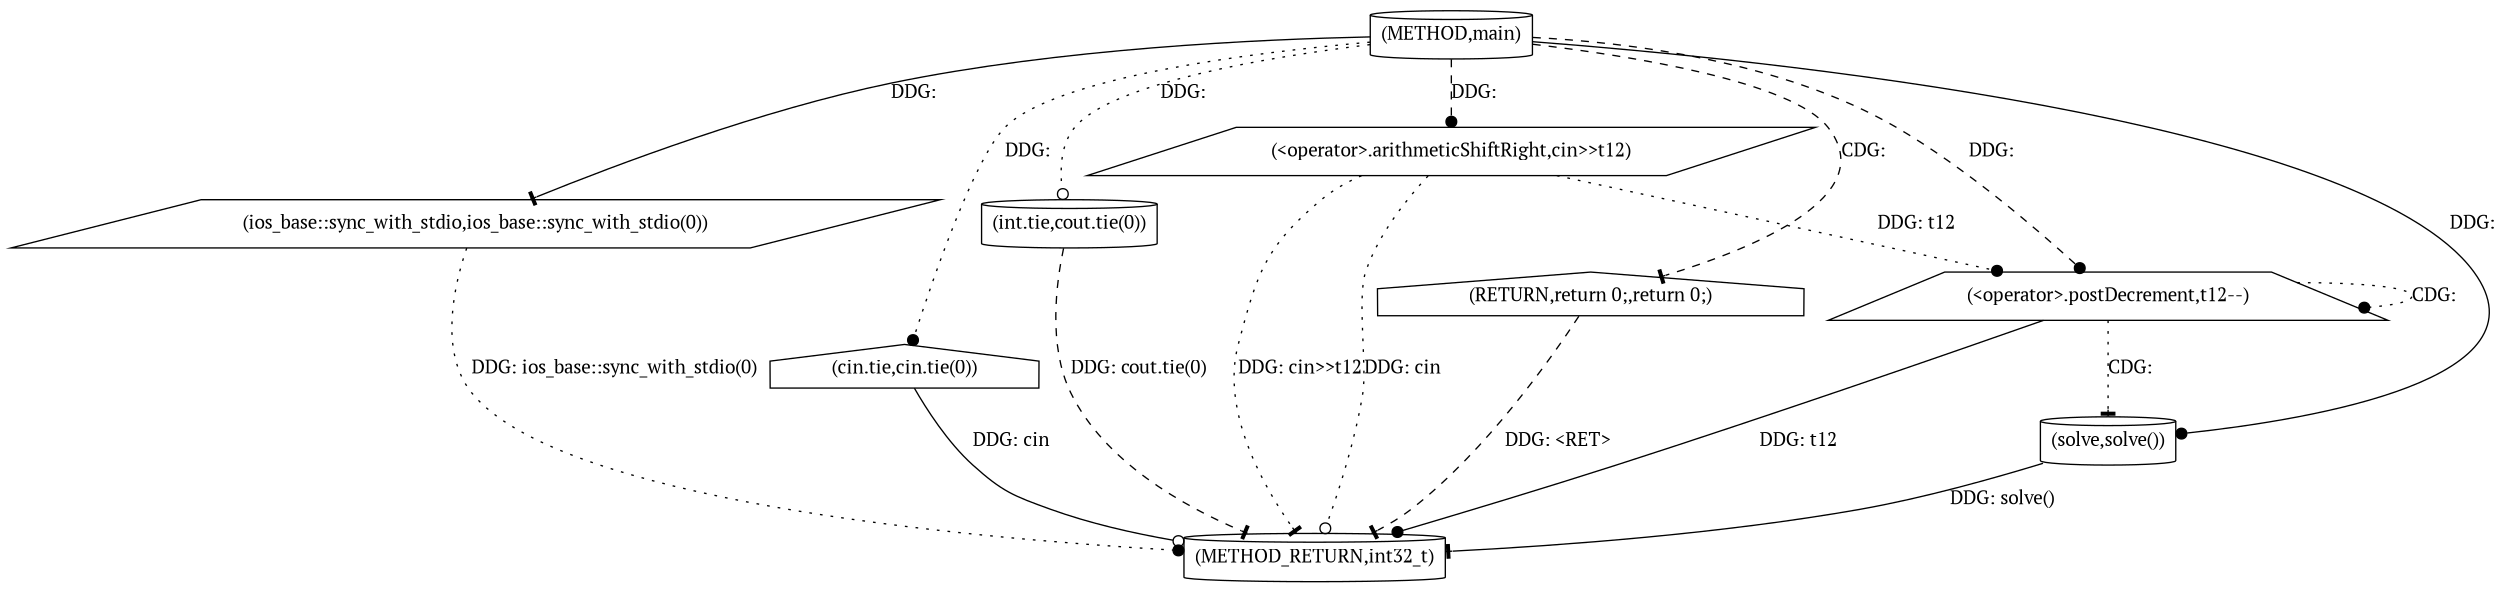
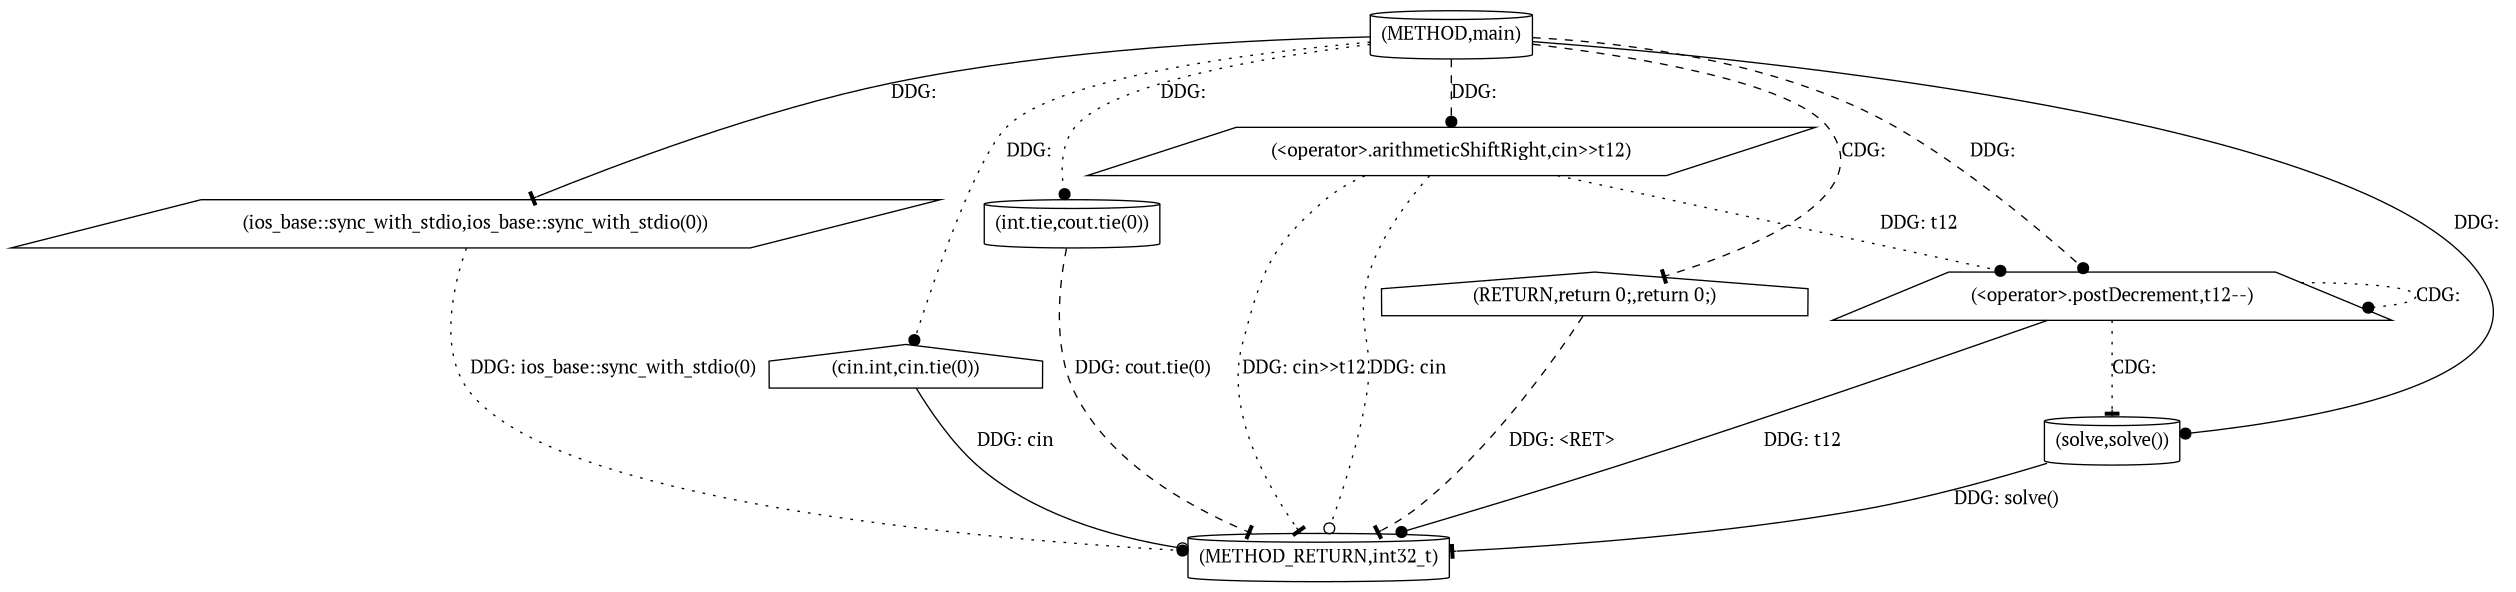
edge "(METHOD,main)" -> "(int.tie,cout.tie(0))": arrowhead odot -> dot
node "(cin.tie,cin.tie(0))": label "(cin.tie,cin.tie(0))" -> "(cin.int,cin.tie(0))"
